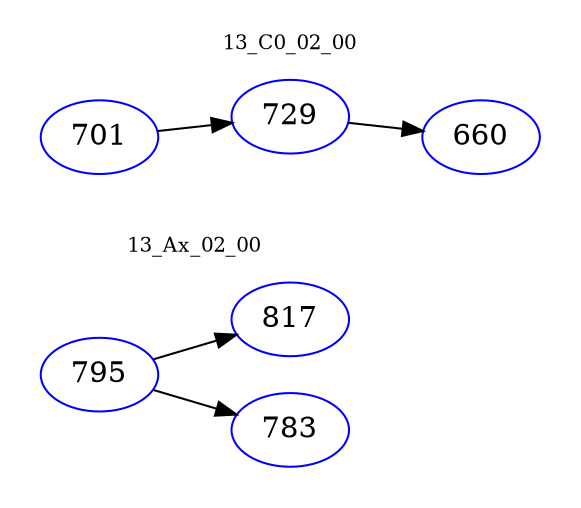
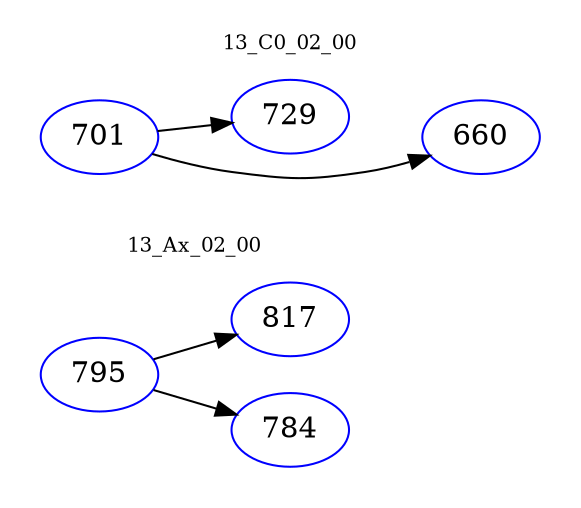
edge "729" -> "660": now "701" -> "660"
node "783": label "783" -> "784"
